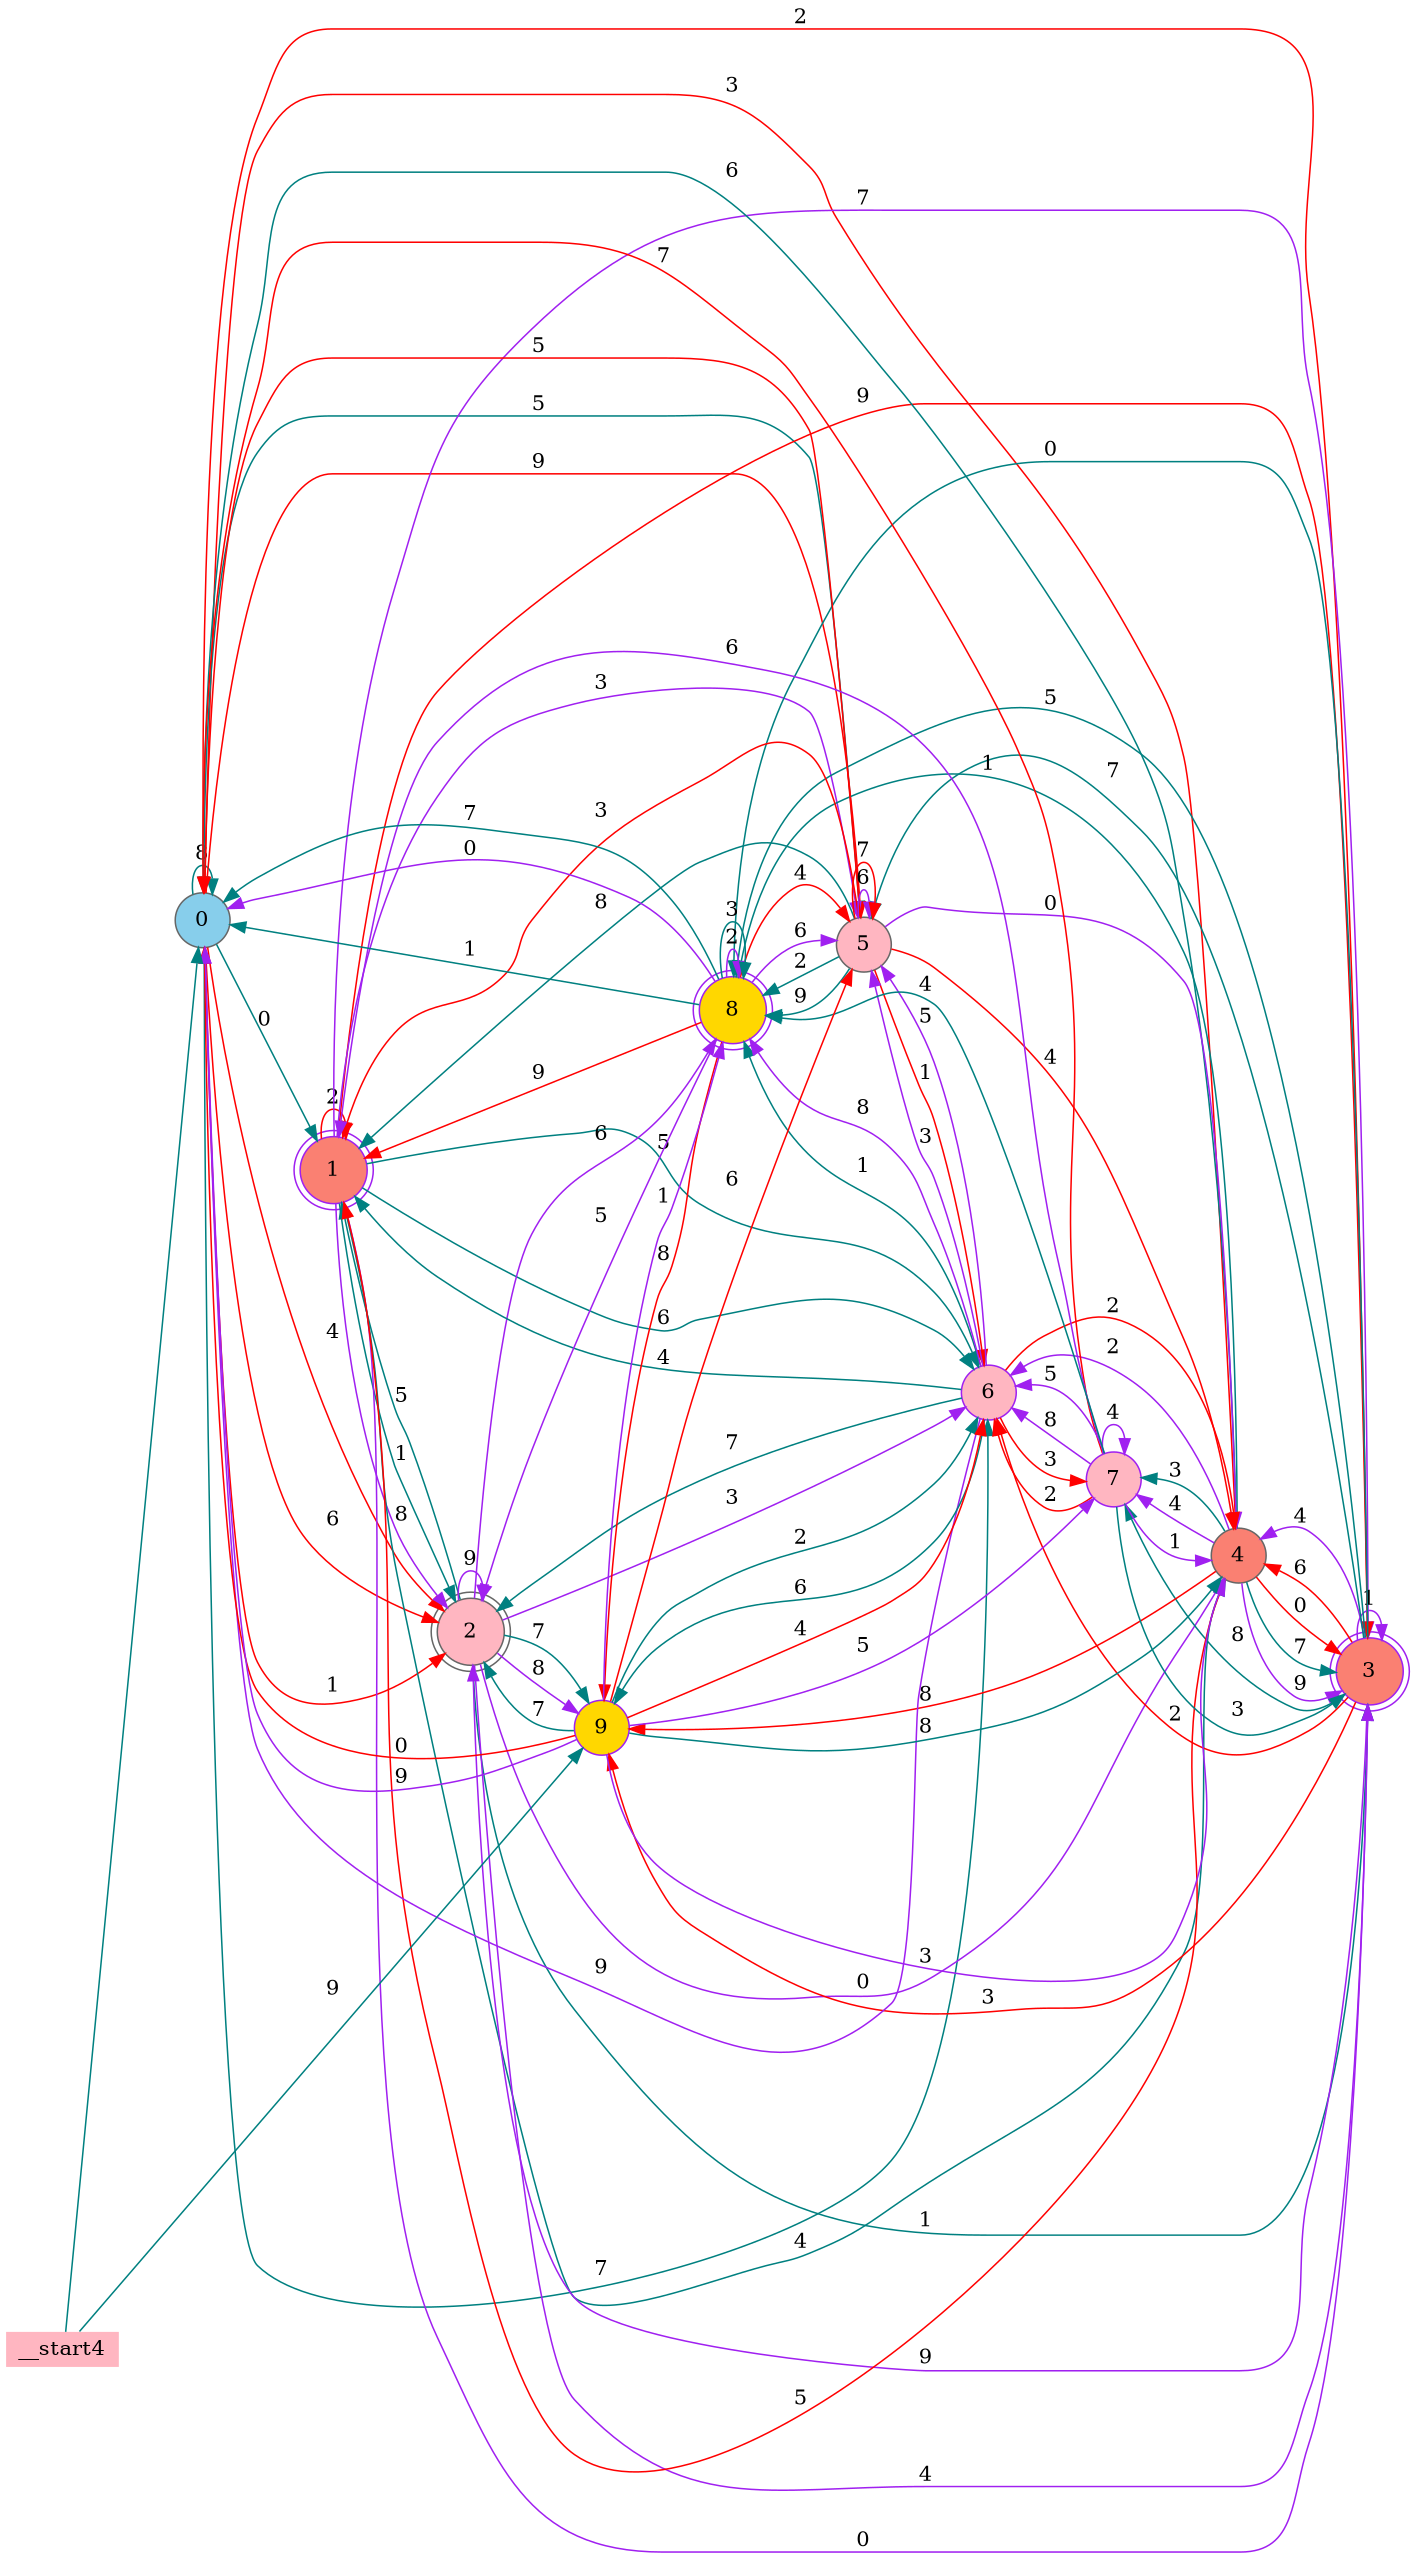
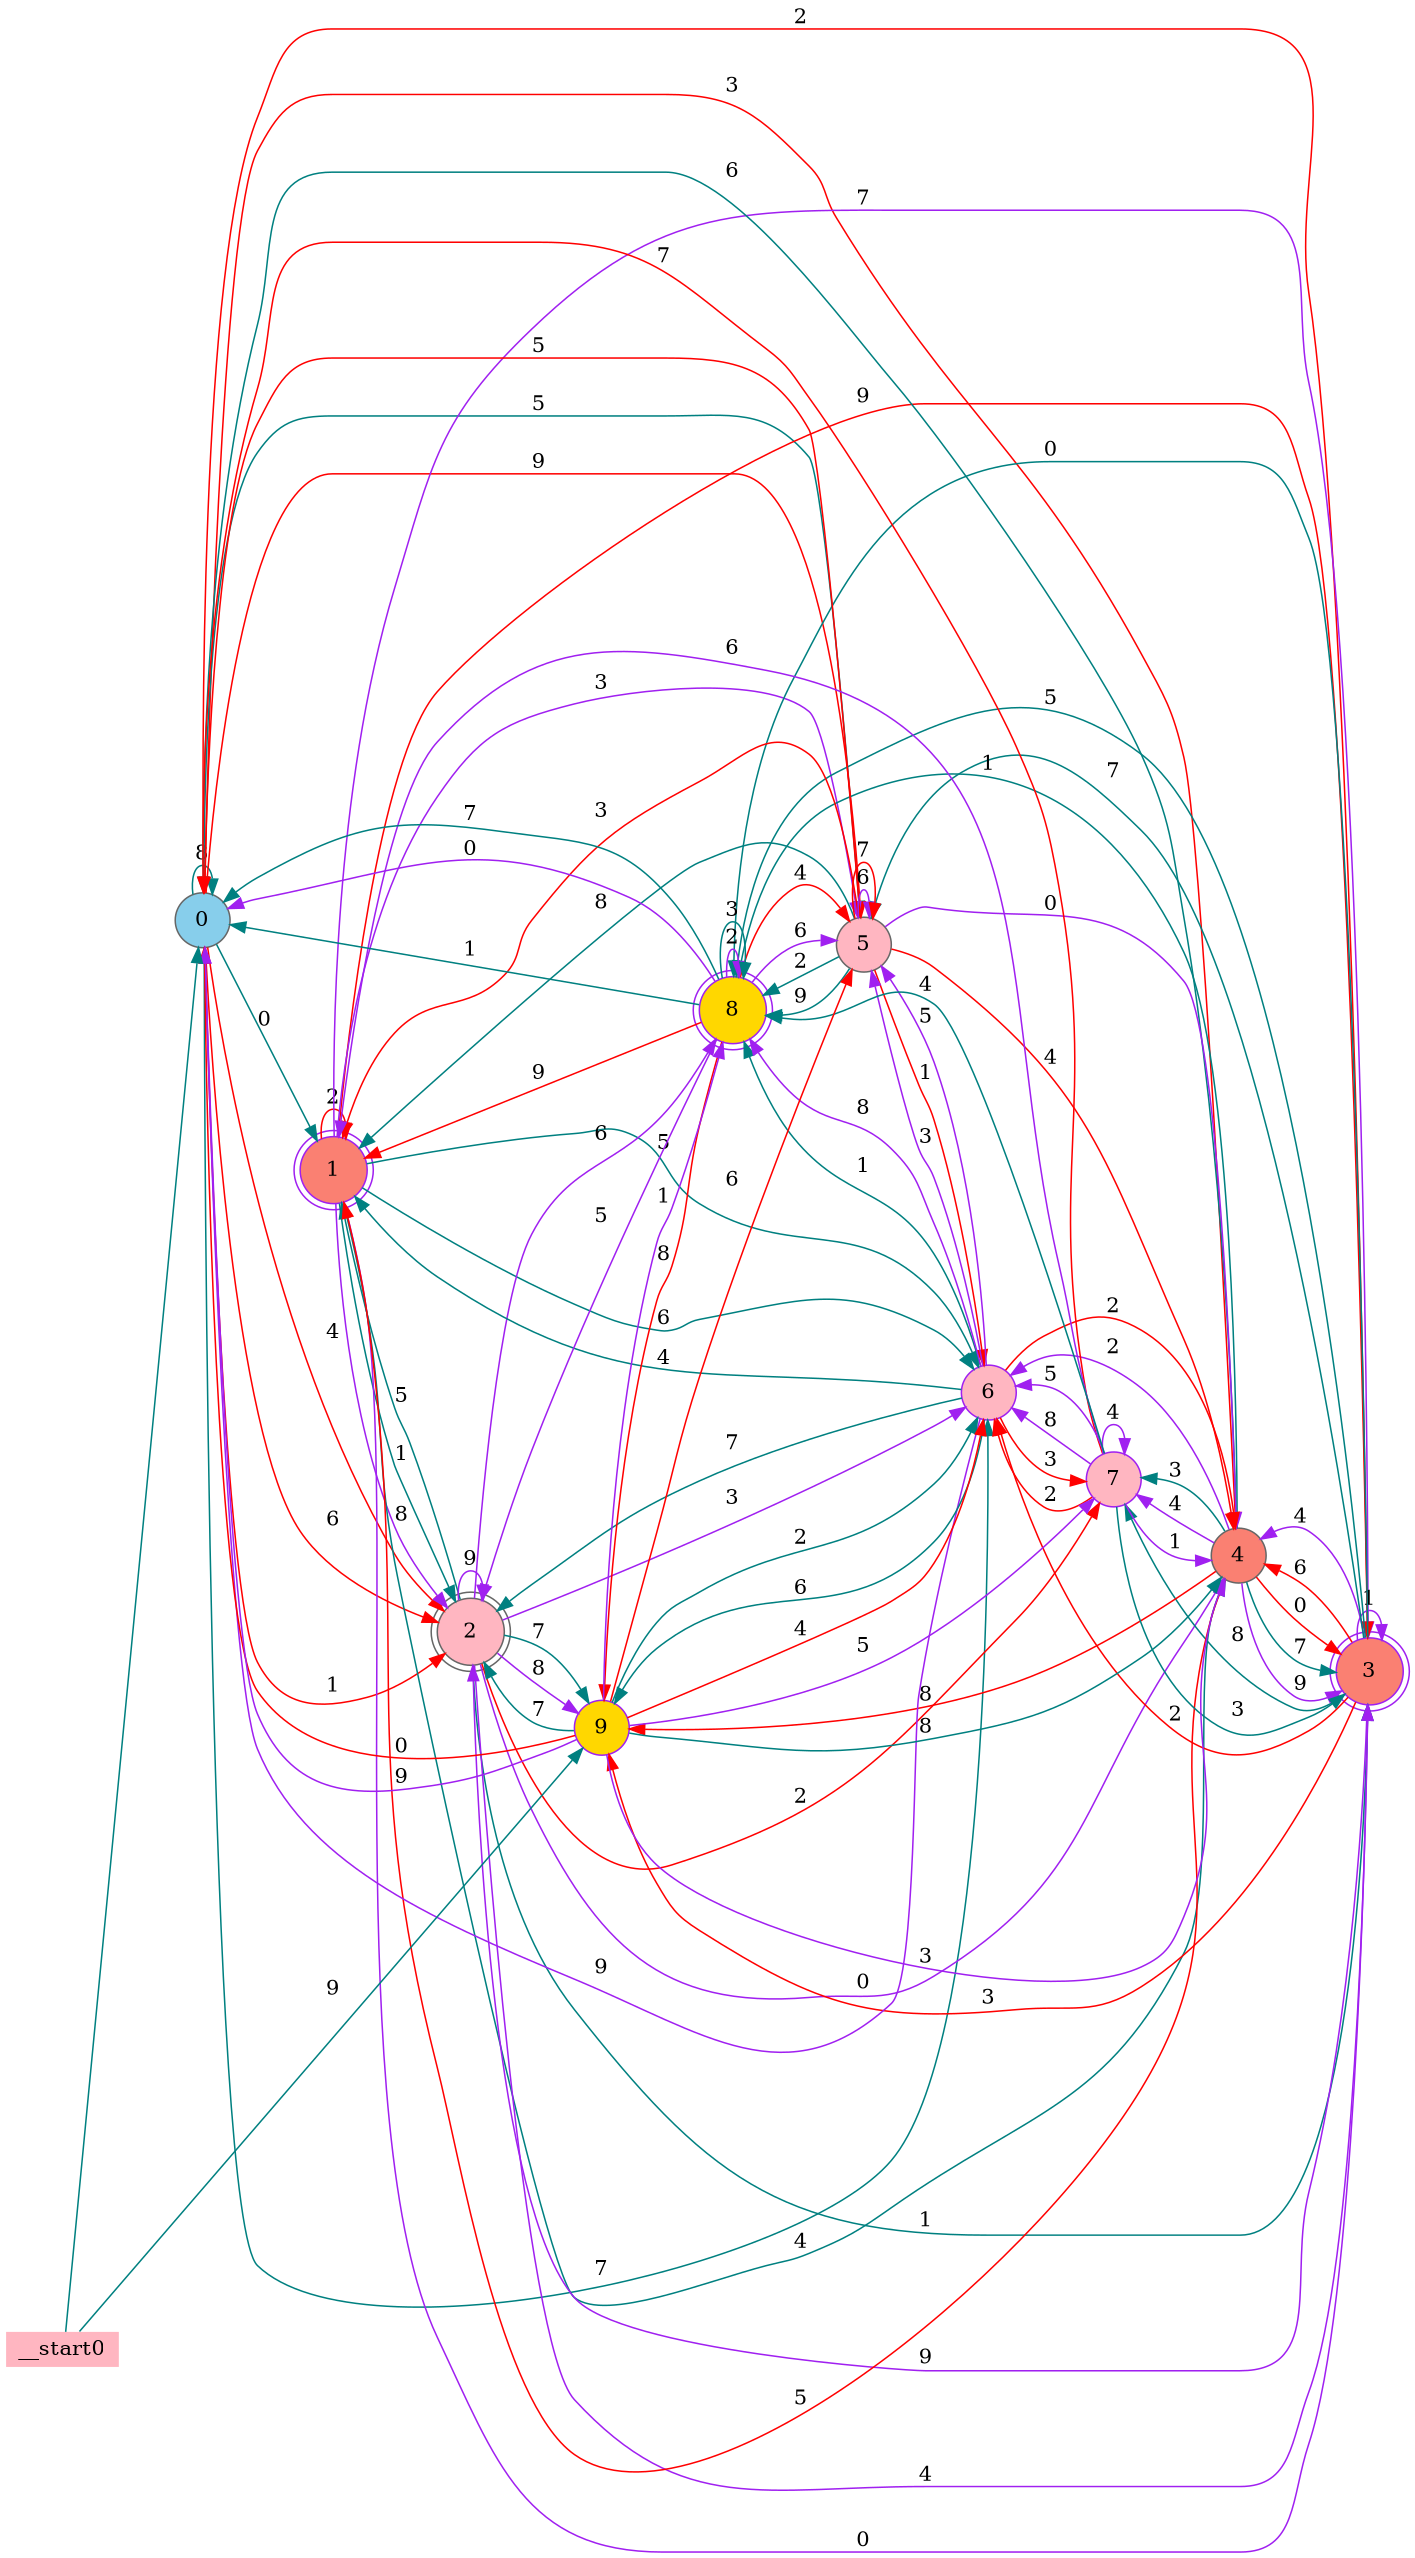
edge "2" -> "7": added, label "2"
node "__start4": label "__start4" -> "__start0"
